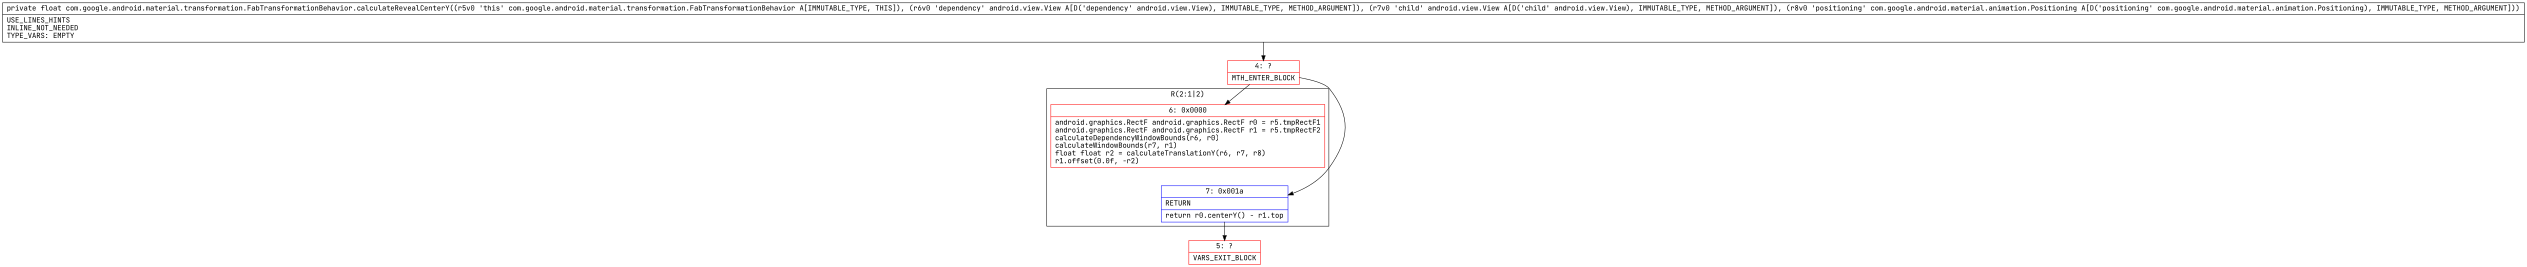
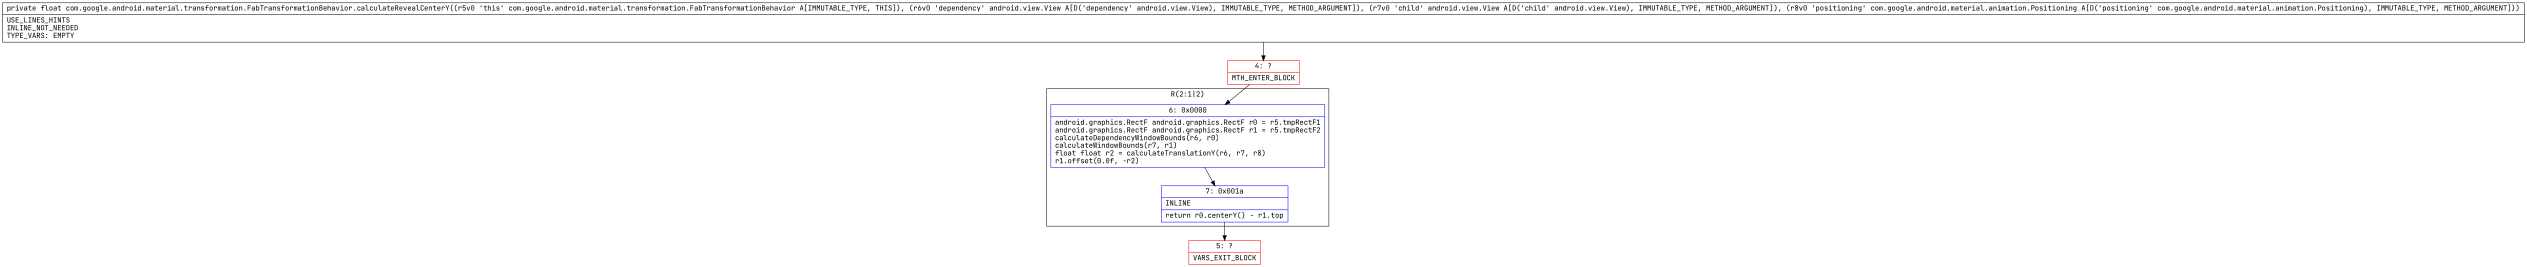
edge "4: ?" -> "7: 0x001a": now "6: 0x0000" -> "7: 0x001a"
node "6: 0x0000": color red -> blue
node "7: 0x001a": text "RETURN" -> "INLINE"
